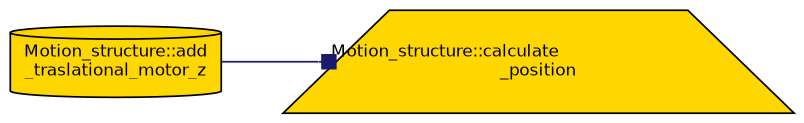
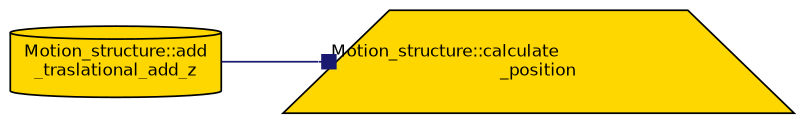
node "Motion_structure::add _traslational_motor_z": label "Motion_structure::add _traslational_motor_z" -> "Motion_structure::add _traslational_add_z"
